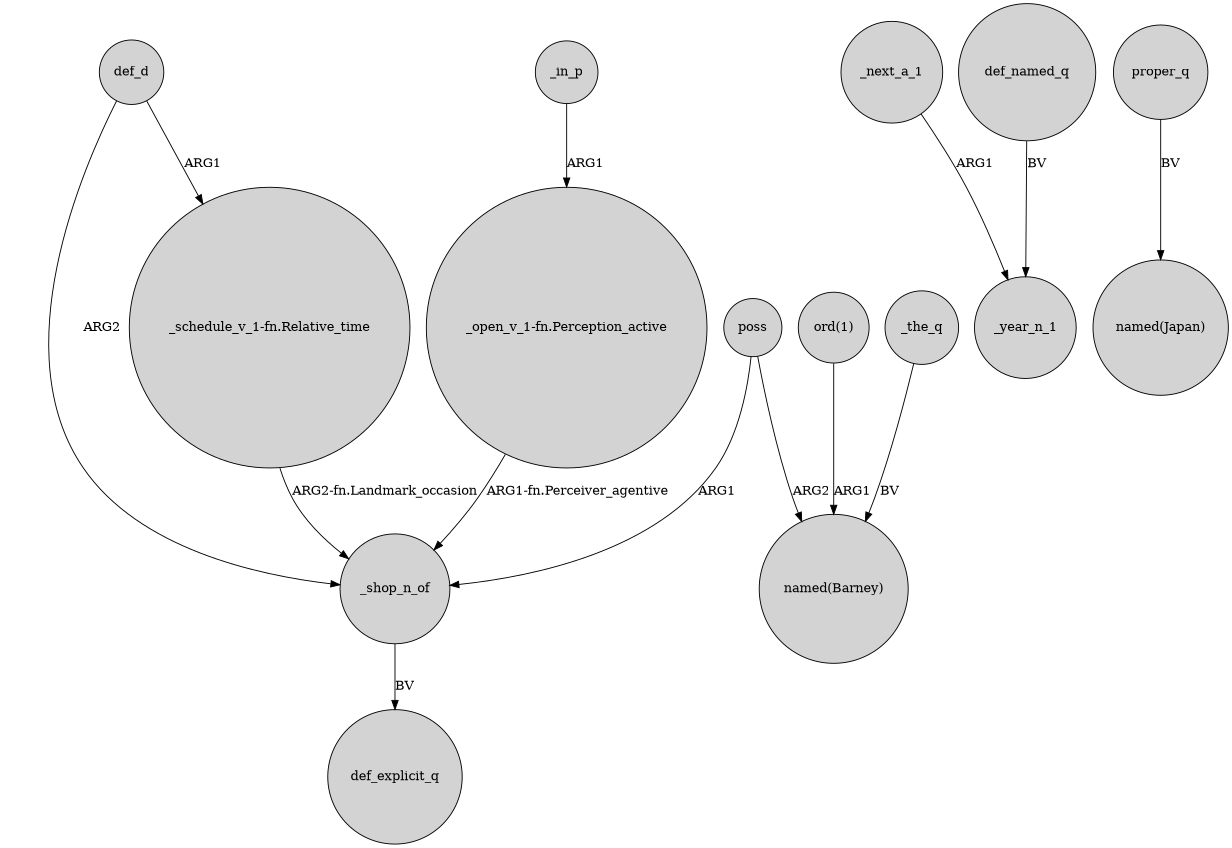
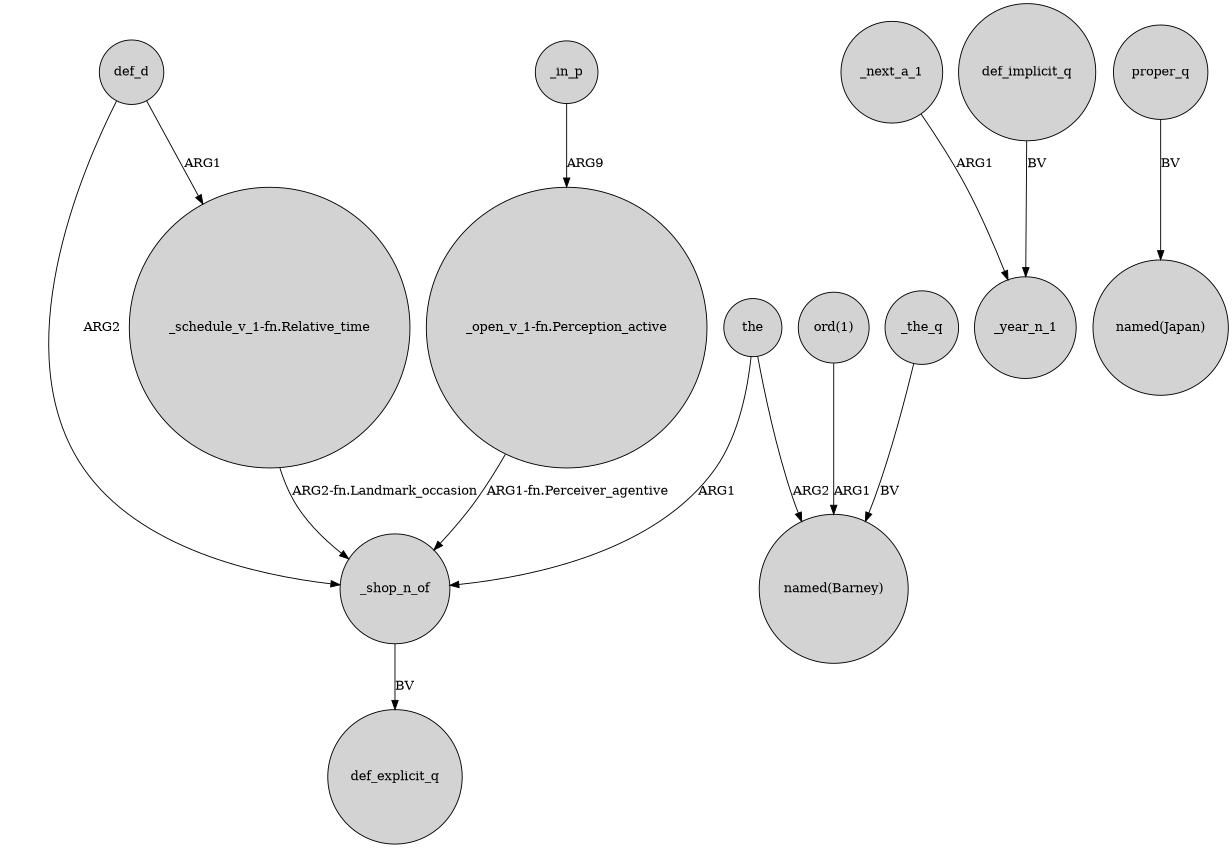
node "def_named_q": label "def_named_q" -> "def_implicit_q"
edge "_in_p" -> "_open_v_1-fn.Perception_active": label "ARG1" -> "ARG9"
node "poss": label "poss" -> "the"
